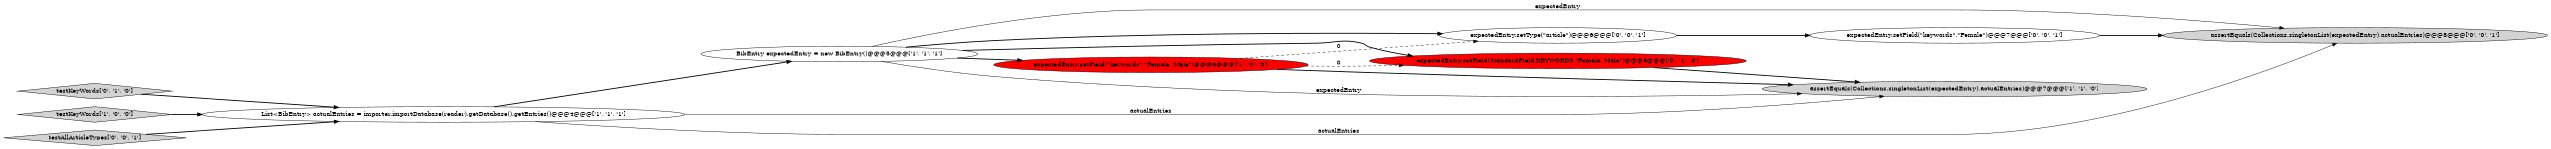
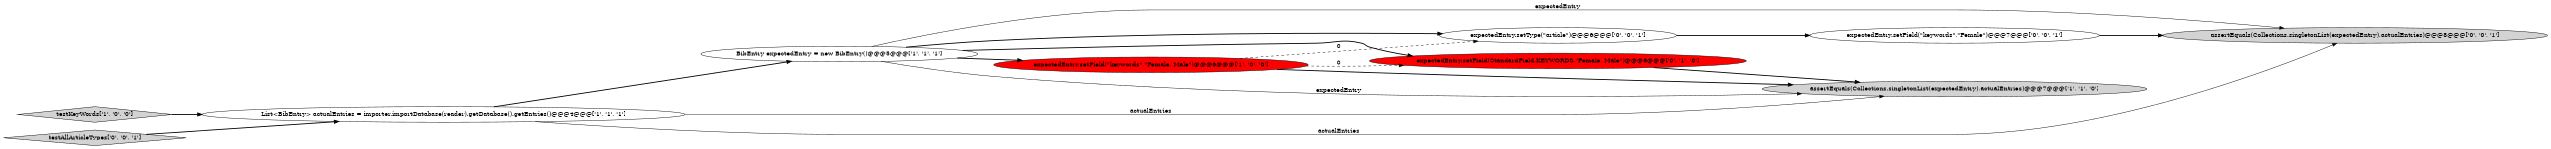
node "testKeyWords['0', '1', '0']": removed
